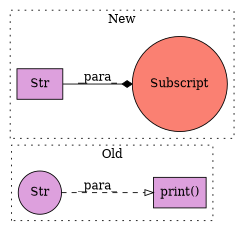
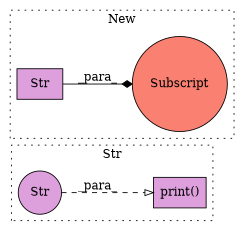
cluster "Old": label "Old" -> "Str"
